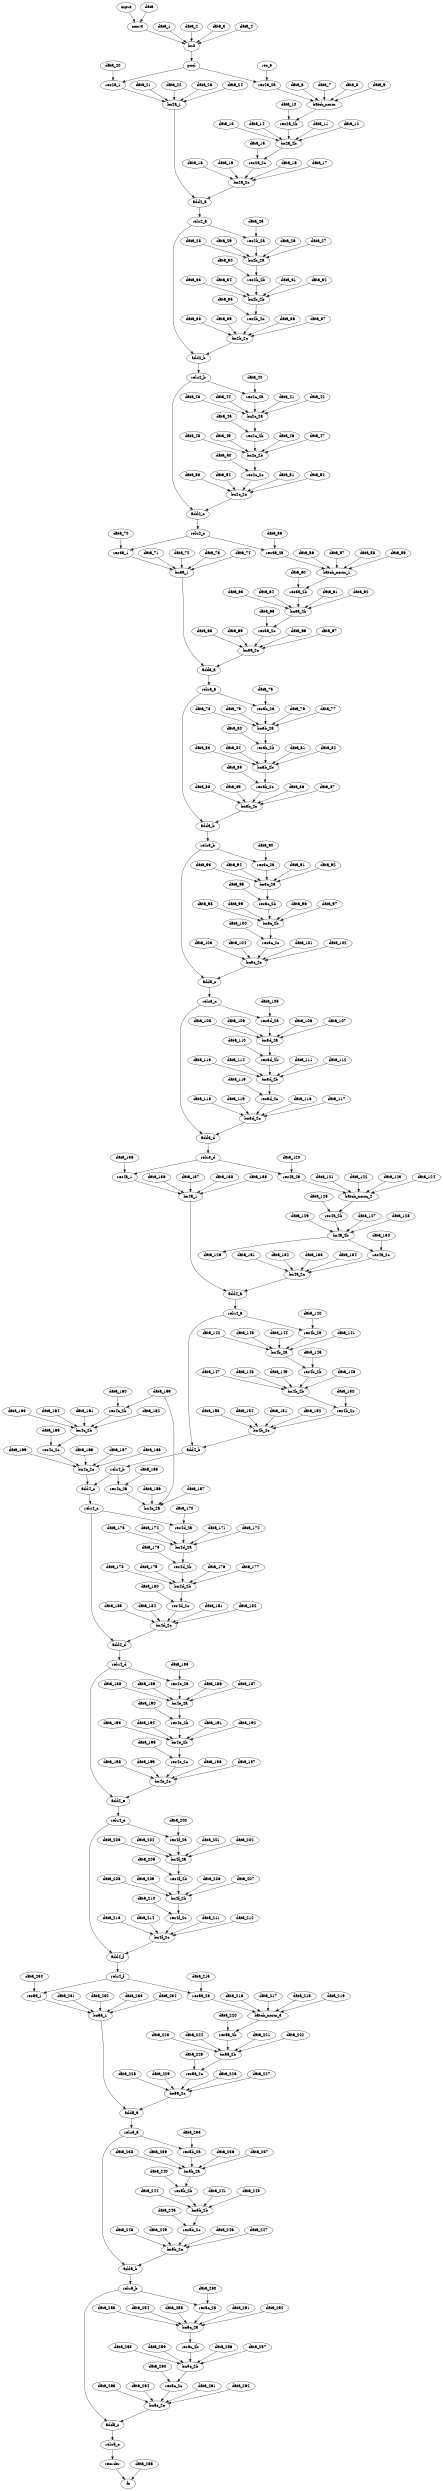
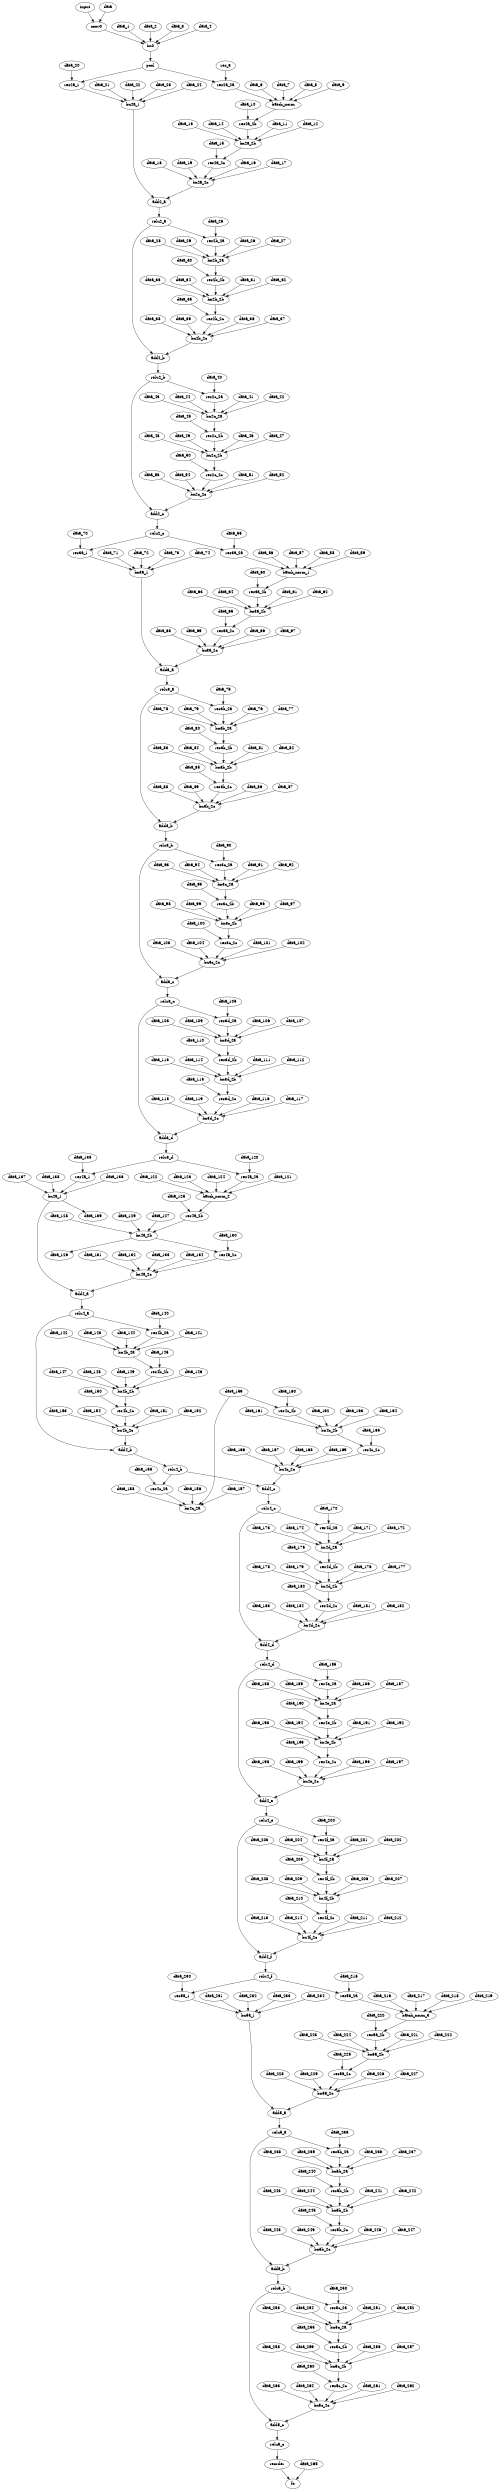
edge "data_139" -> "bn4a_1": reversed
node "data_158": added
node "data_242": added
edge "data_255" -> "bn5c_2a": now "data_255" -> "res5c_2b"
